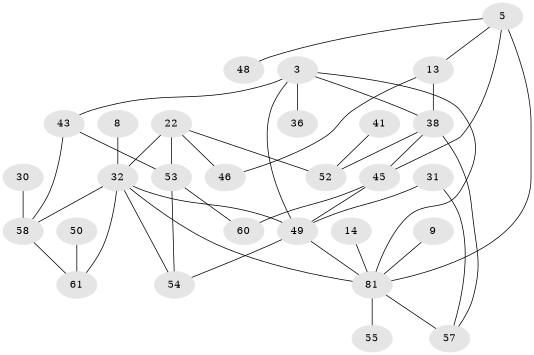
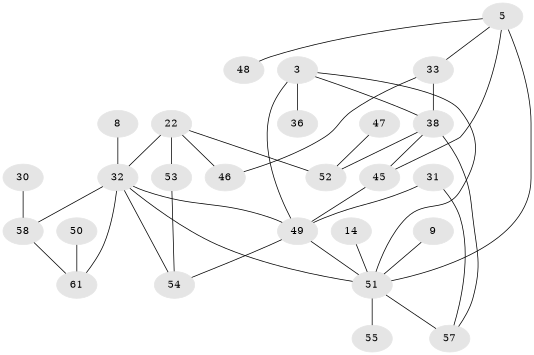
node "13": label "13" -> "33"
node "43": removed
node "41": label "41" -> "47"
node "60": removed
node "81": label "81" -> "51"
